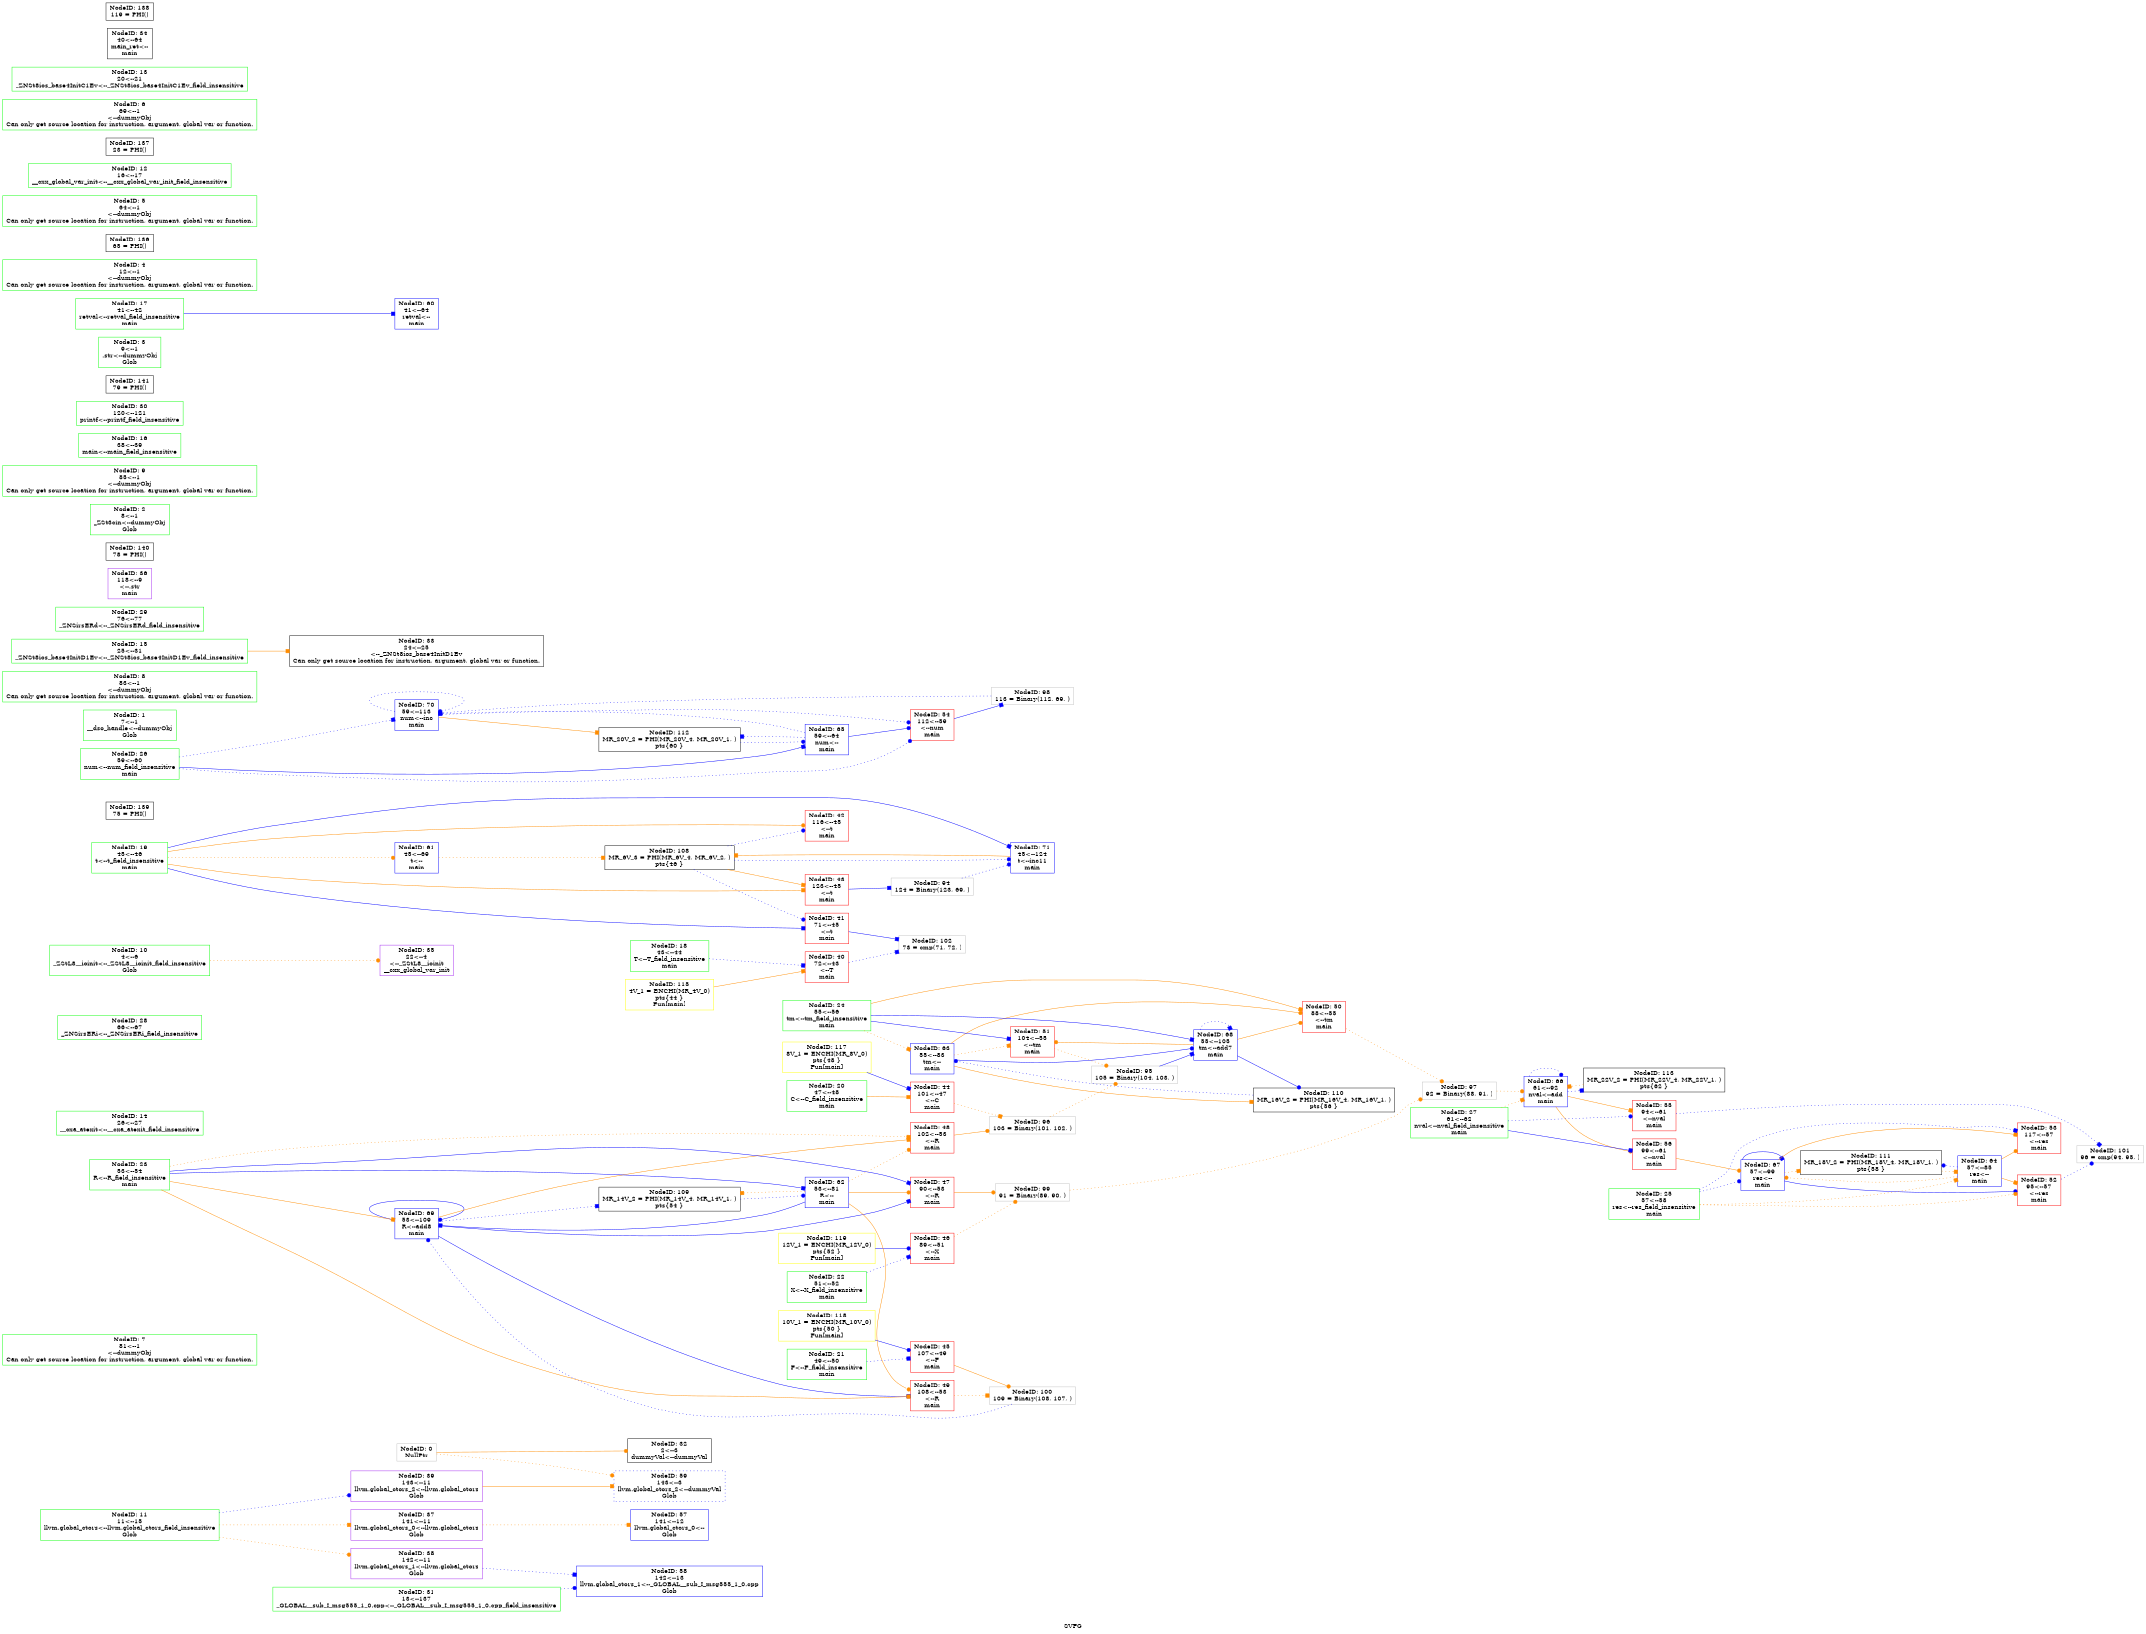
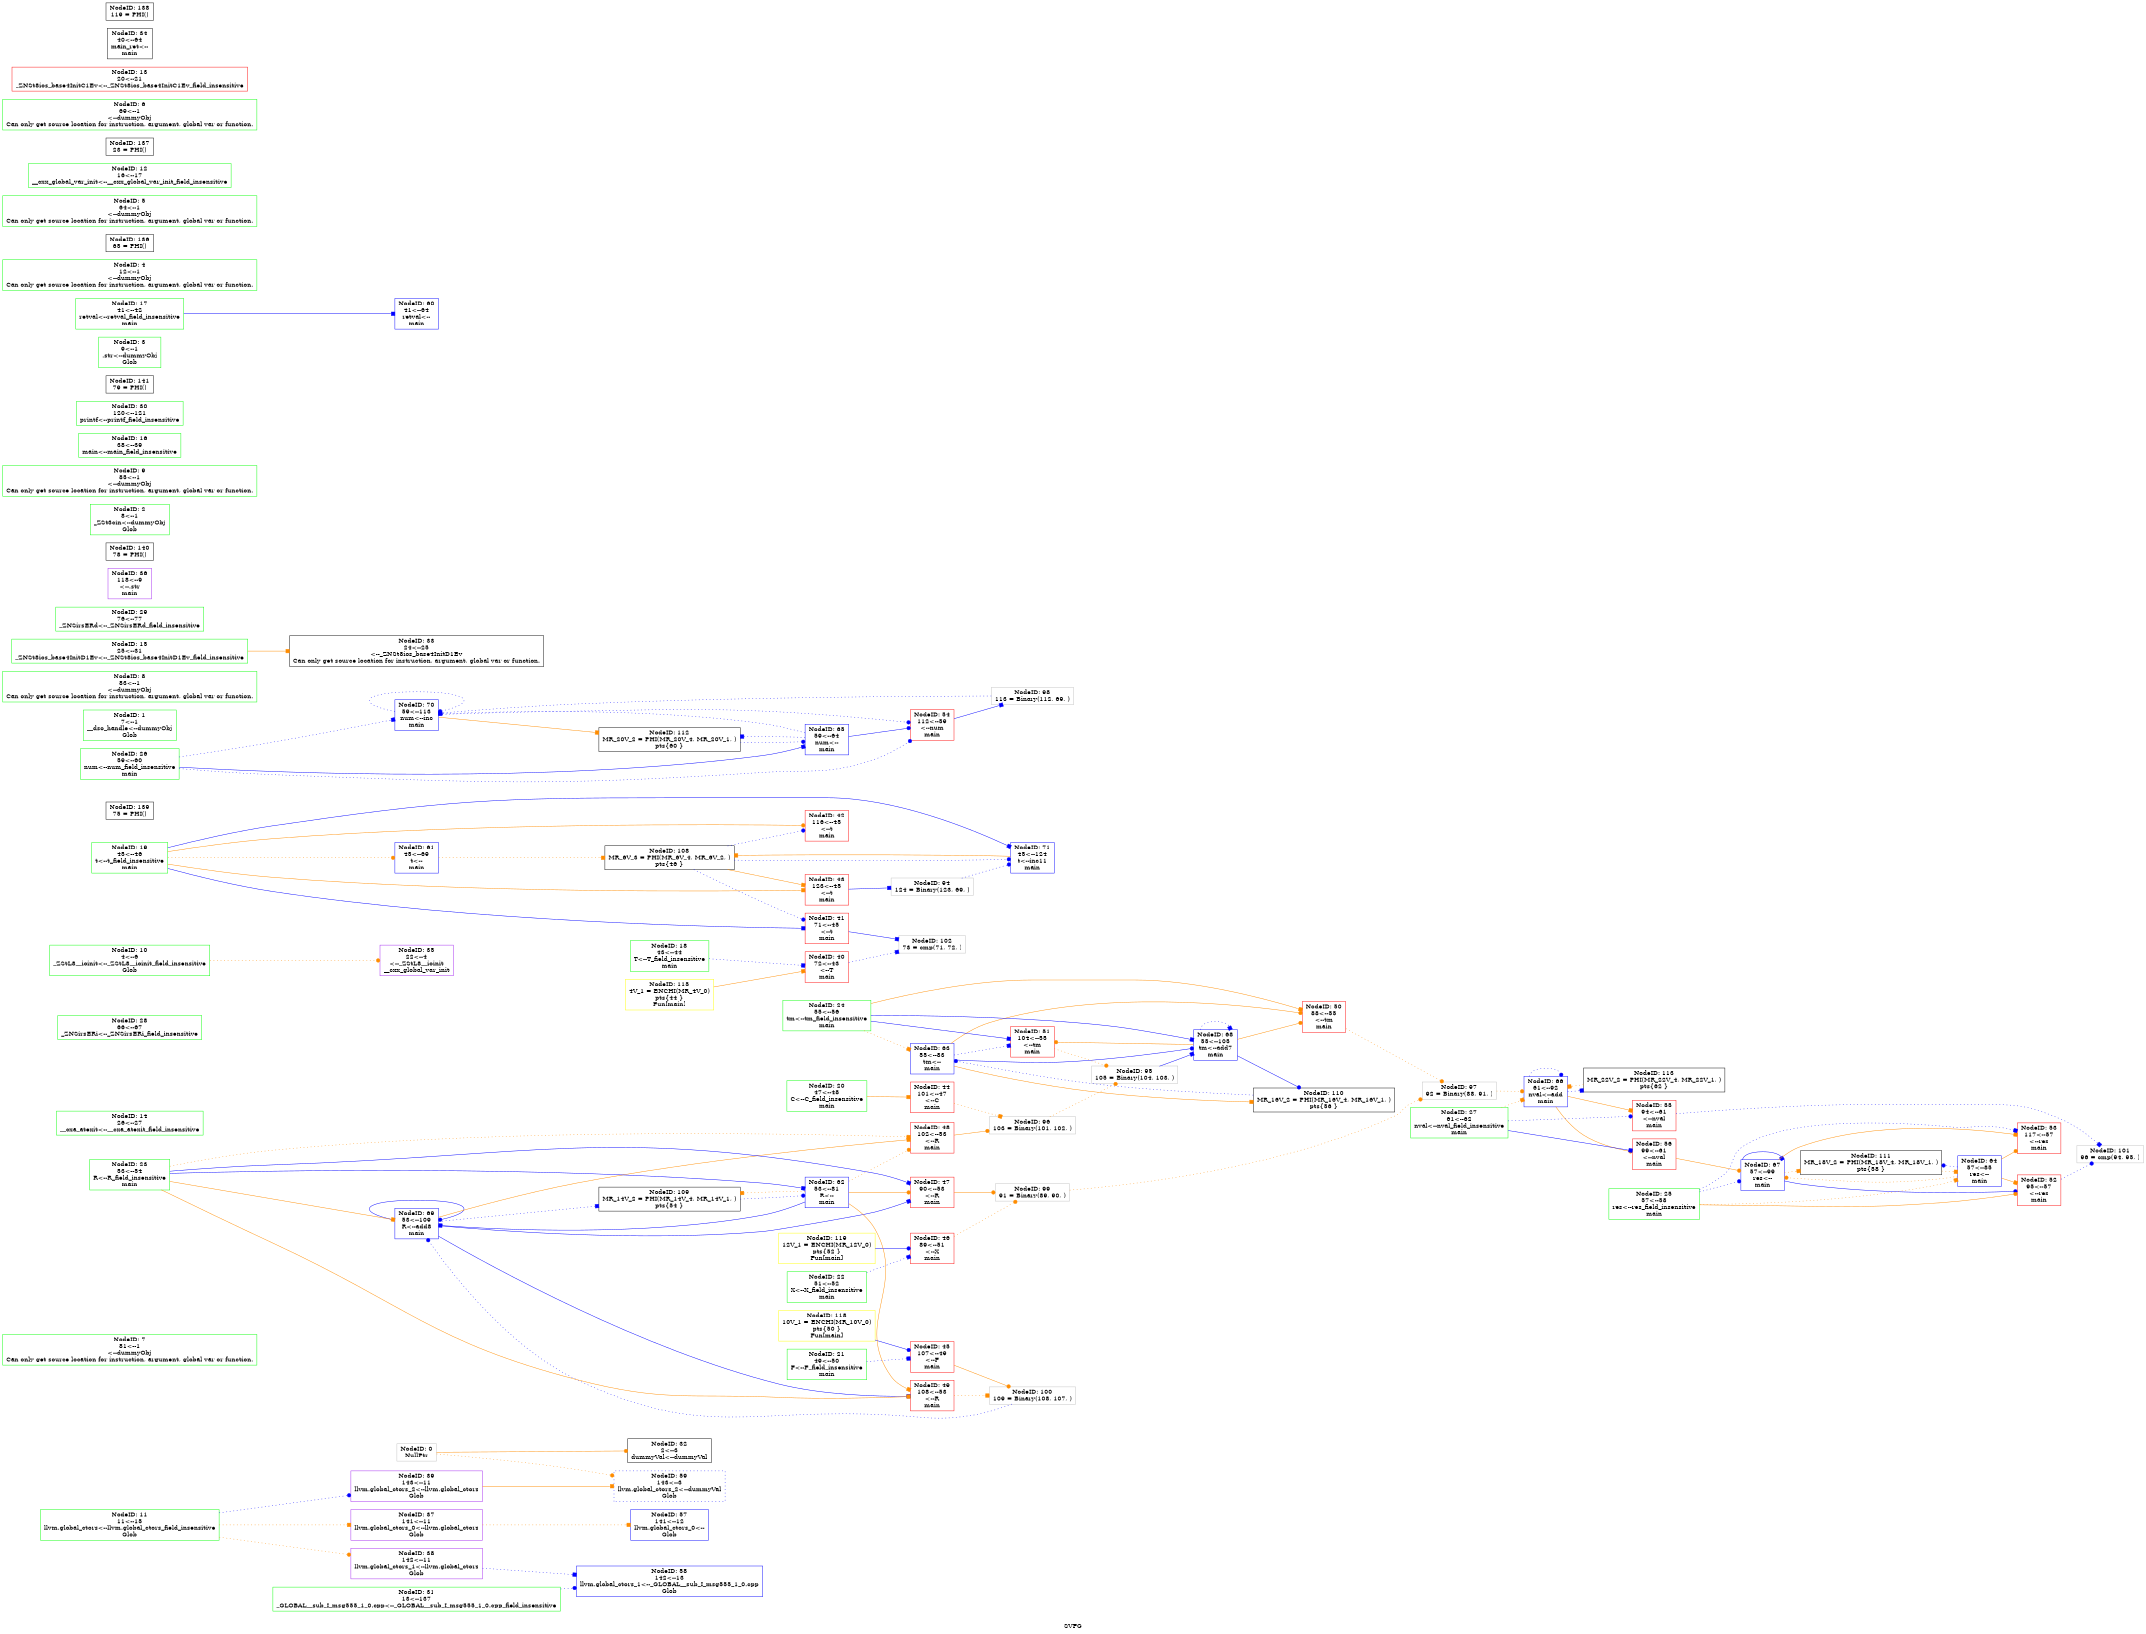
node "NodeID: 13": color green -> red
edge "NodeID: 63" -> "NodeID: 51": color darkorange -> blue
node "NodeID: 117": removed
edge "NodeID: 25" -> "NodeID: 52": style dotted -> solid
edge "NodeID: 62" -> "NodeID: 49": arrowhead dot -> box
